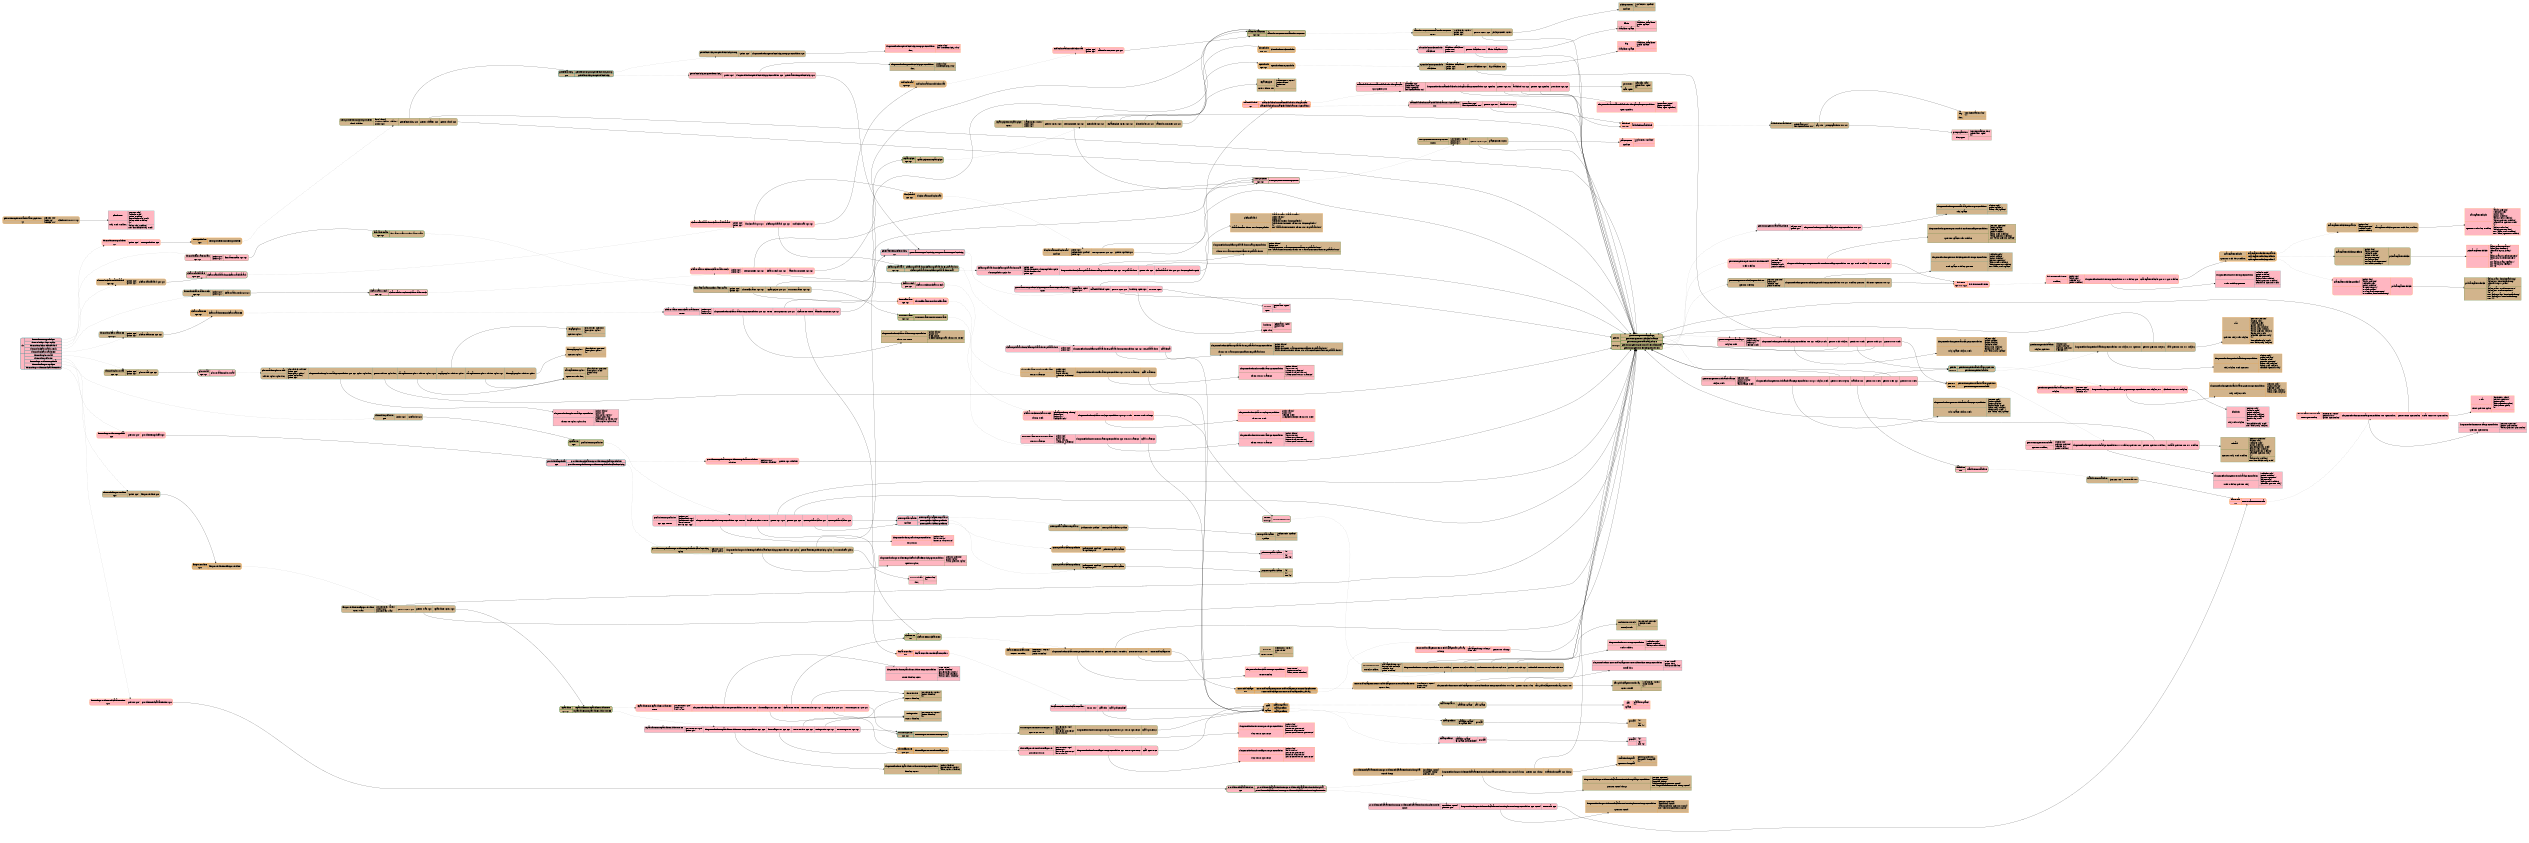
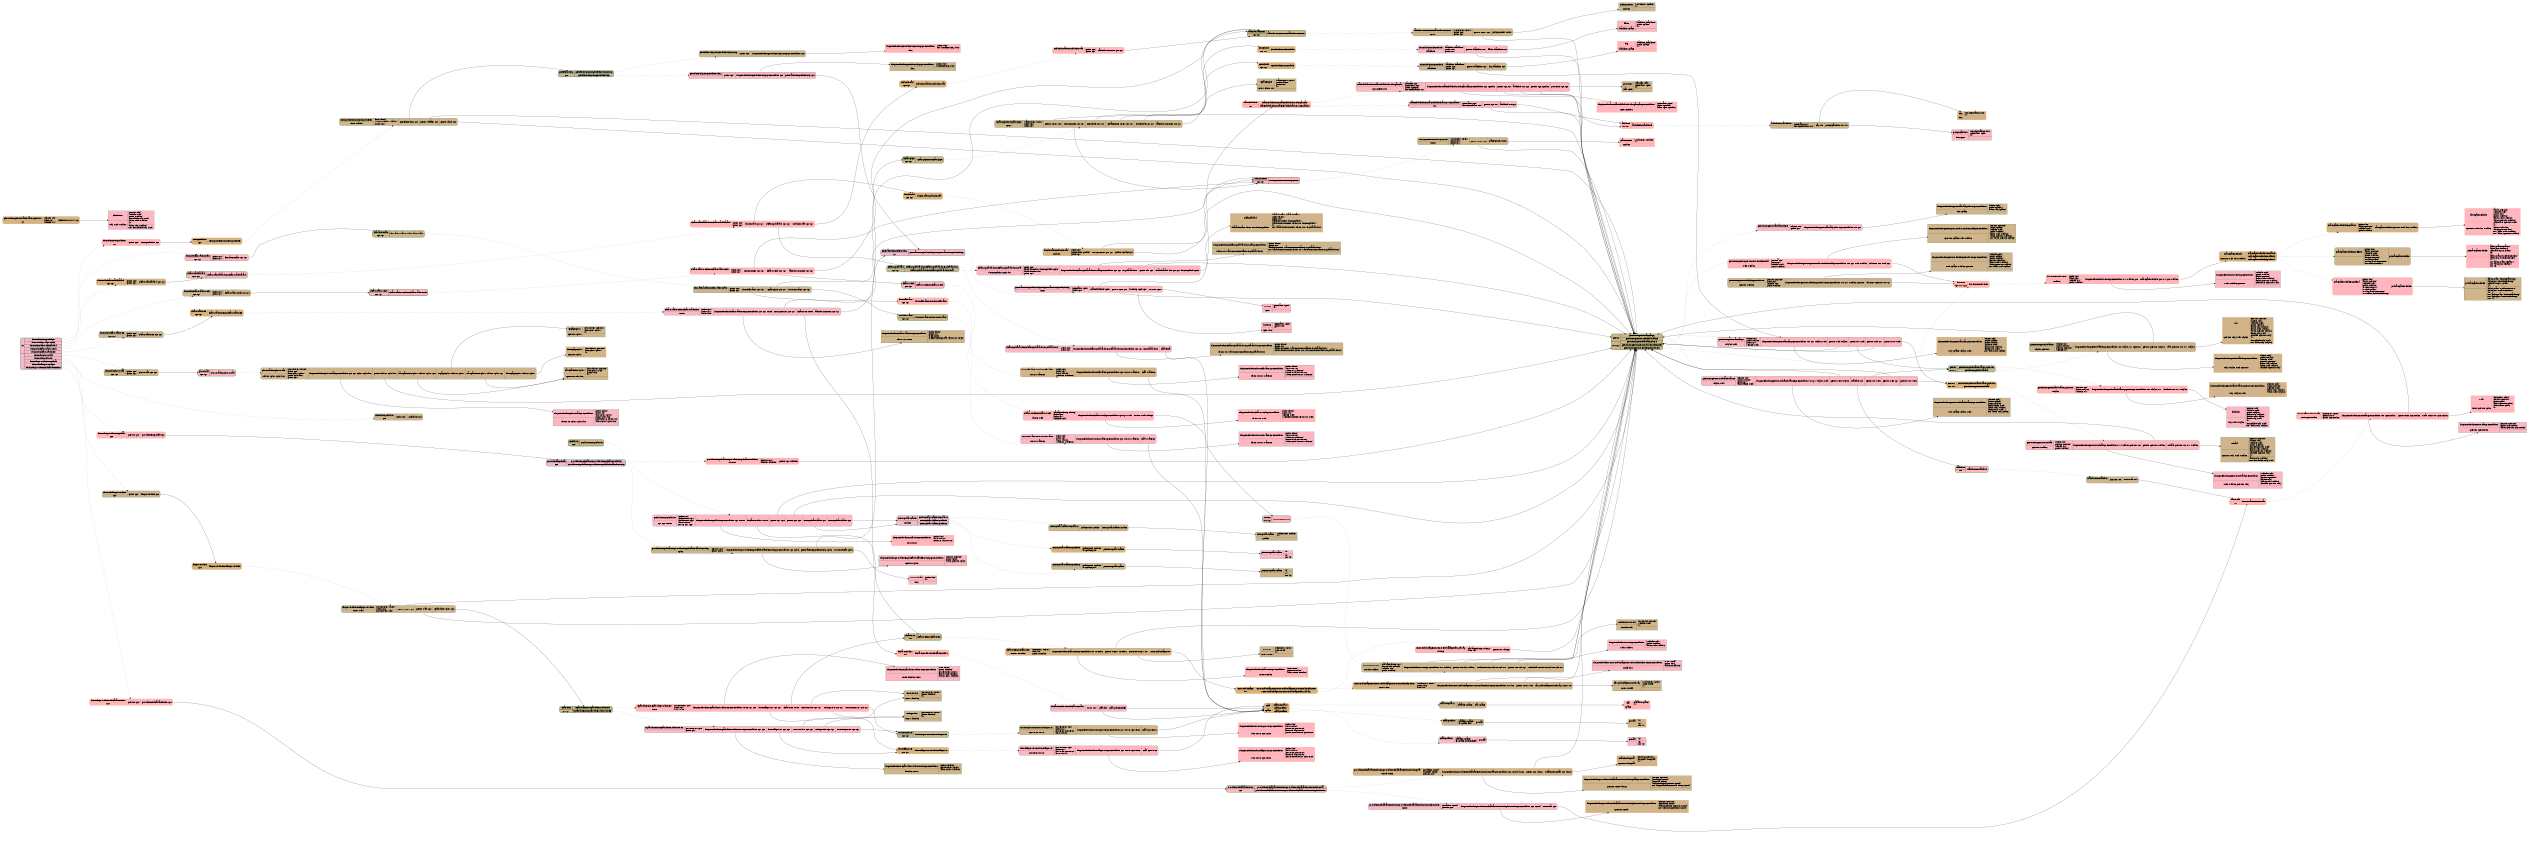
edge "get_to" -> "get_to_m_get_to_vehicle_gets_driven": now "get_to" -> "drive_to"
edge "tlt_m_tlt_quell_riot" -> "quell_riot": removed
